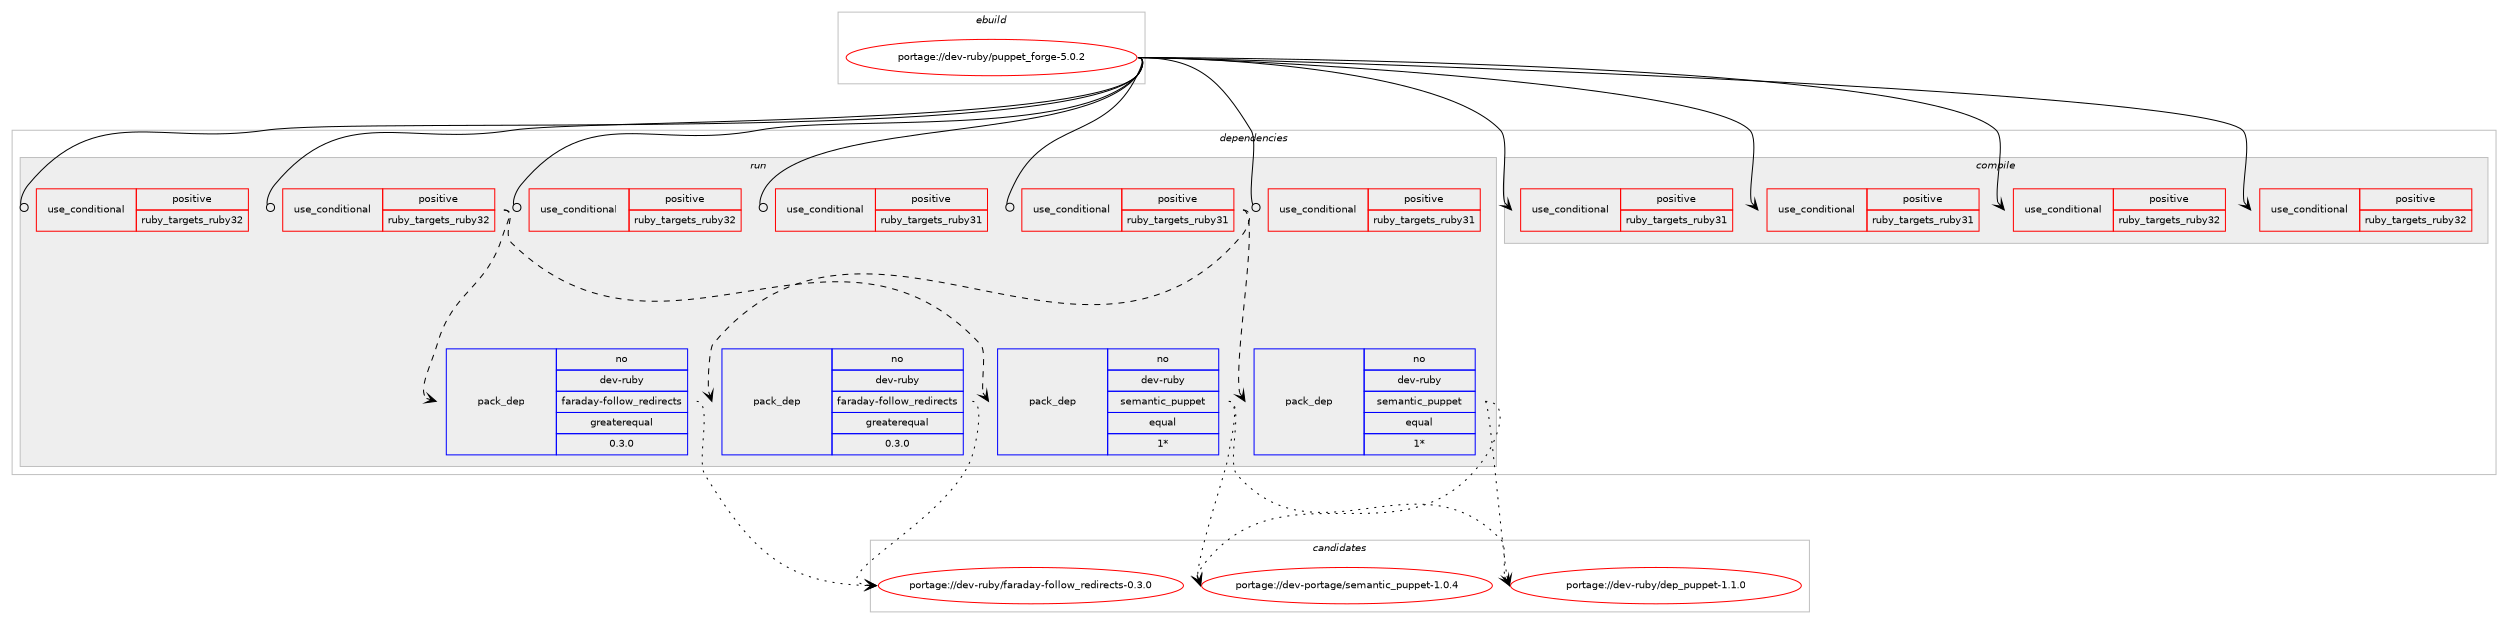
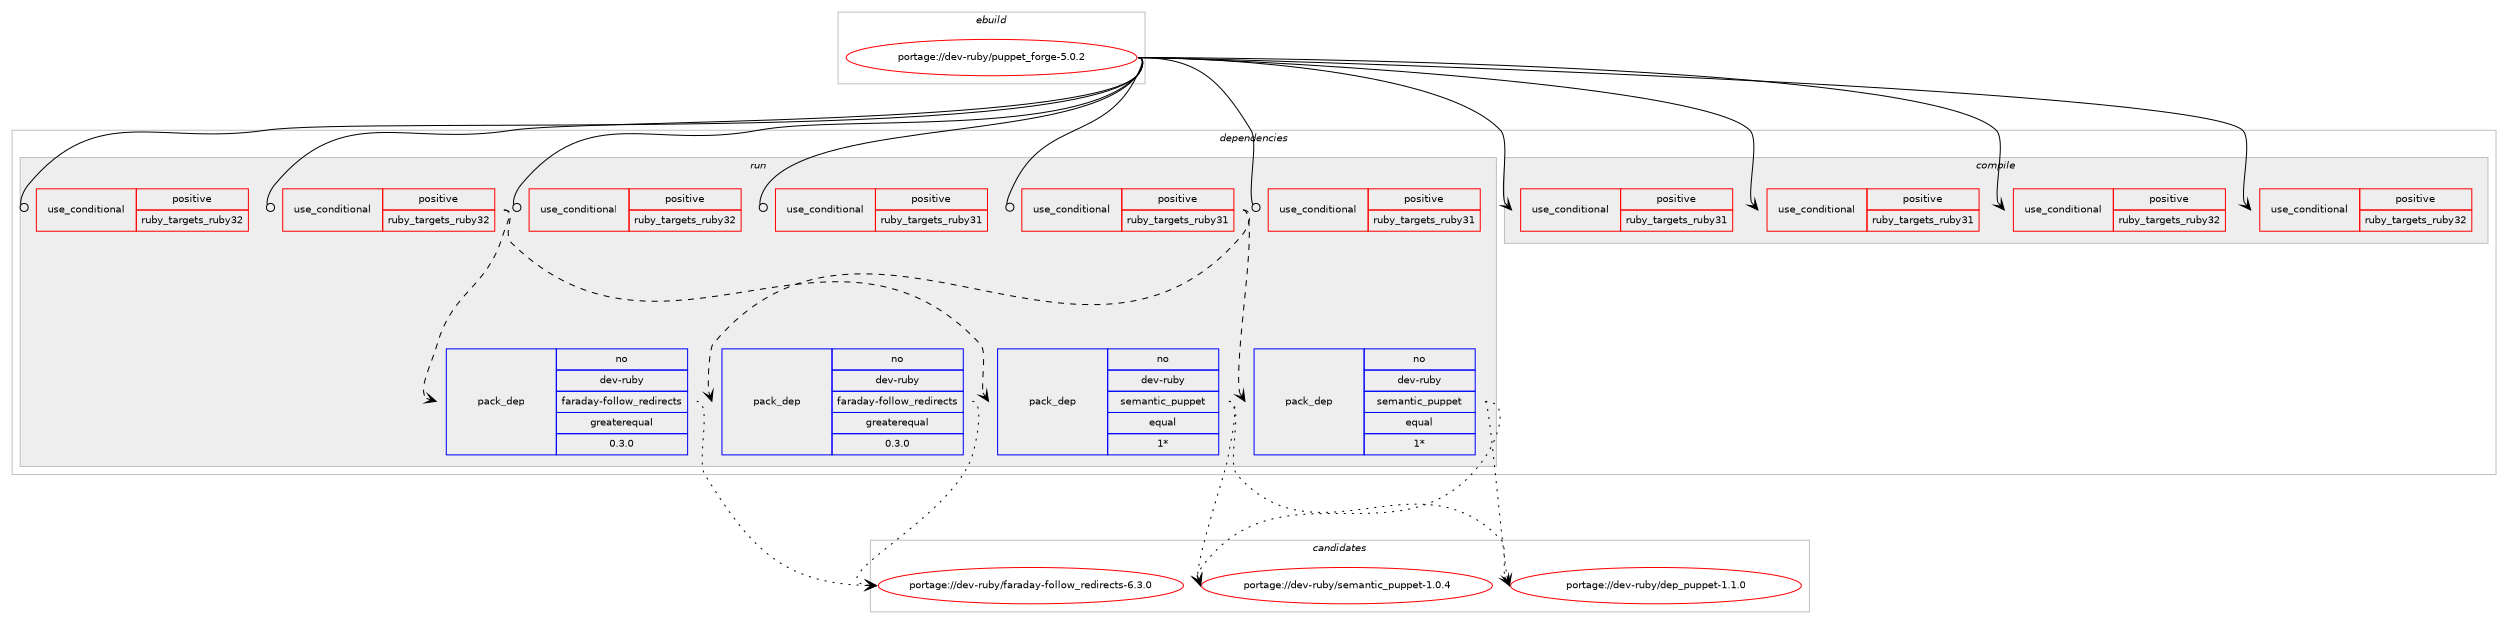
node "portage://dev-ruby/faraday-follow_redirects-0.3.0": label "portage://dev-ruby/faraday-follow_redirects-0.3.0" -> "portage://dev-ruby/faraday-follow_redirects-6.3.0"
node "portage://dev-portage/semantic_puppet-1.0.4": label "portage://dev-portage/semantic_puppet-1.0.4" -> "portage://dev-ruby/semantic_puppet-1.0.4"
